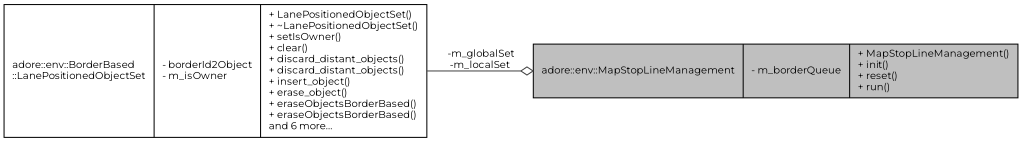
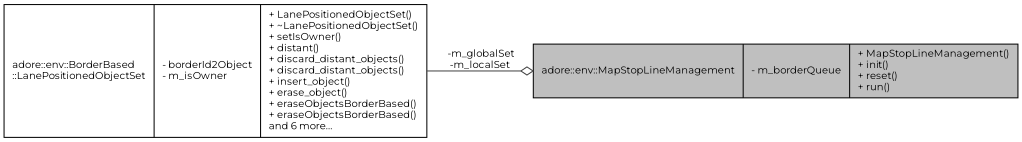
node "adore::env::BorderBased": text "+ clear()" -> "+ distant()"
